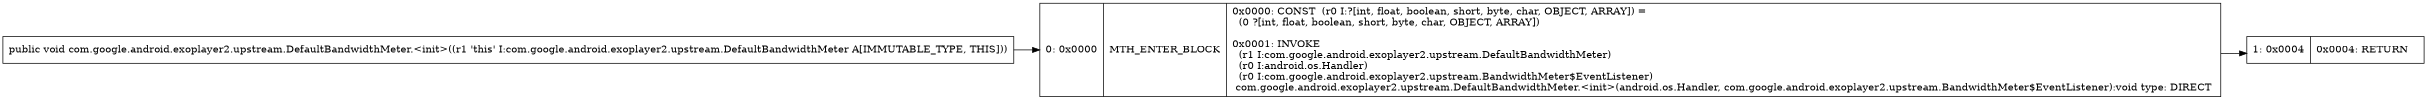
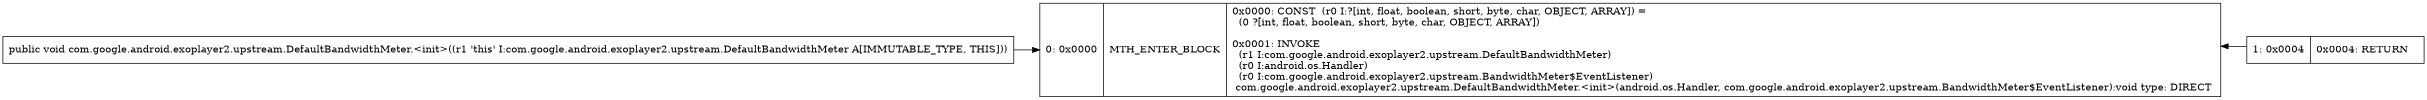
edge "0: 0x0000" -> "1: 0x0004": reversed
